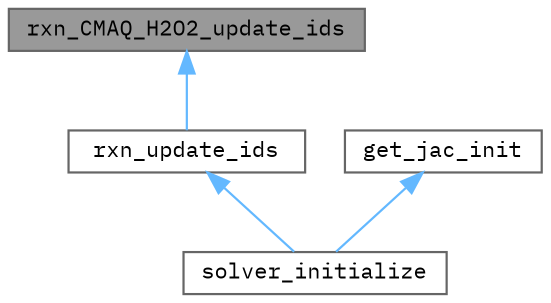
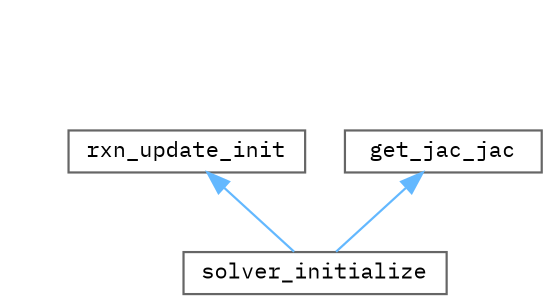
node "rxn_CMAQ_H2O2_update_ids": removed
node "rxn_update_ids": label "rxn_update_ids" -> "rxn_update_init"
node "get_jac_init": label "get_jac_init" -> "get_jac_jac"
